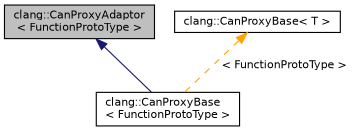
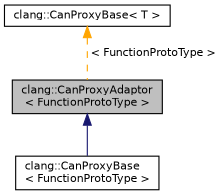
edge "clang::CanProxyBase < FunctionProtoType >" -> "clang::CanProxyBase< T >": now "clang::CanProxyAdaptor < FunctionProtoType >" -> "clang::CanProxyBase< T >"
